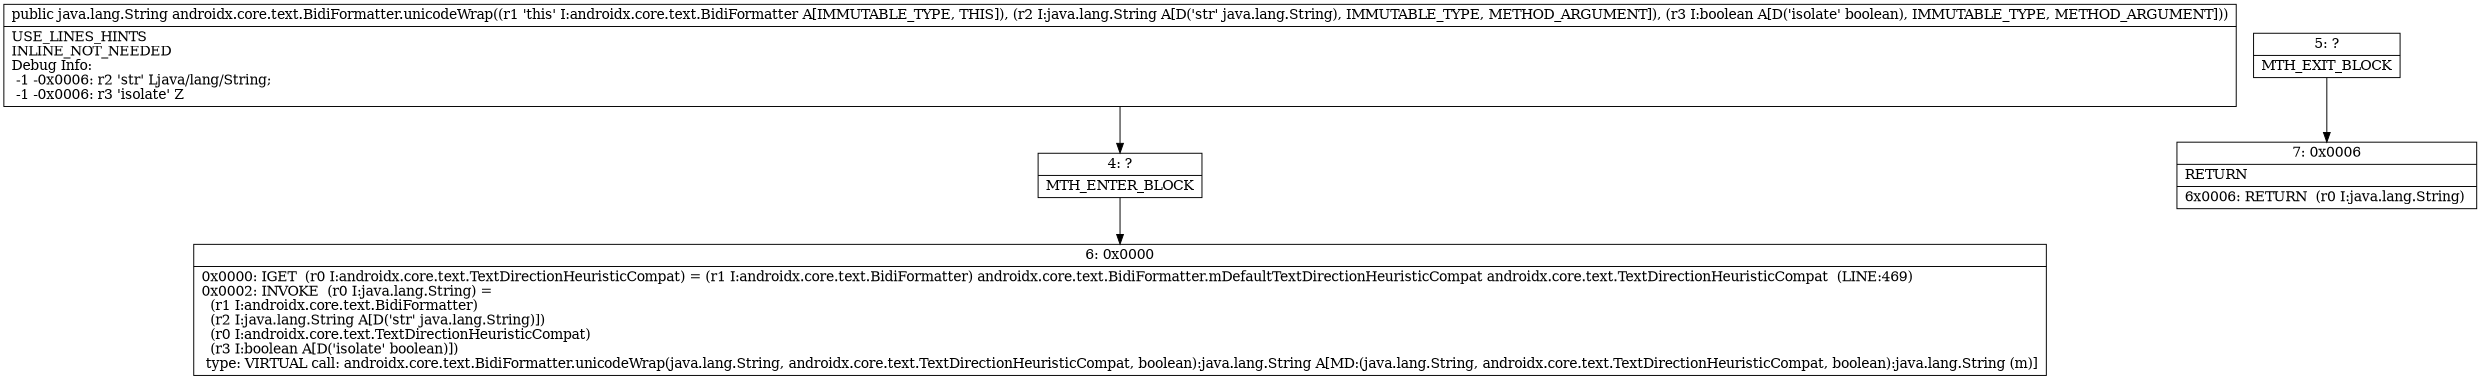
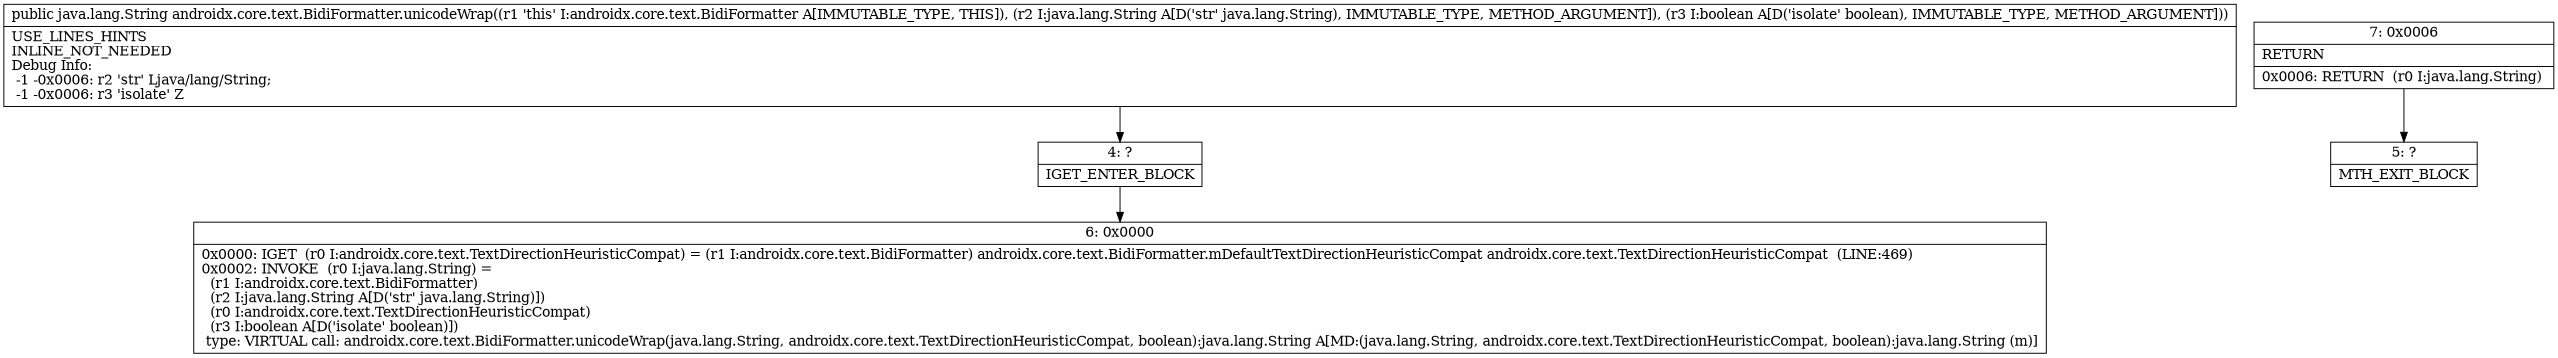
edge "5: ?" -> "7: 0x0006": reversed
node "4: ?": text "MTH_ENTER_BLOCK" -> "IGET_ENTER_BLOCK"
node "7: 0x0006": text "6x0006: RETURN  (r0 I:java.lang.String)" -> "0x0006: RETURN  (r0 I:java.lang.String)"
